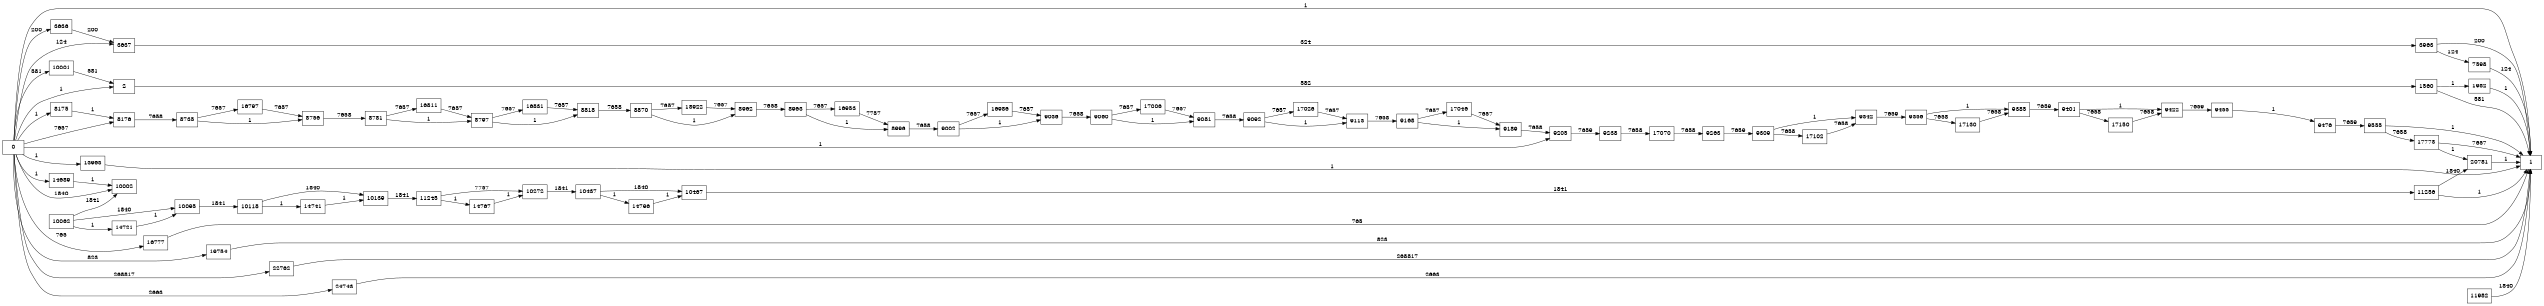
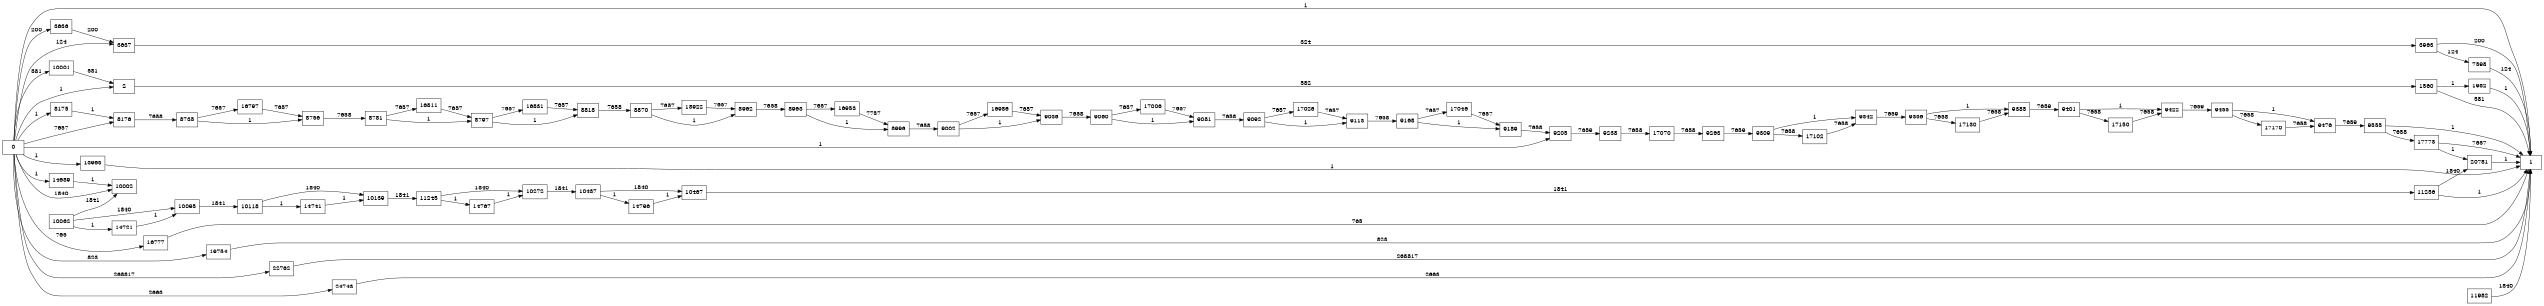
node "17170": added
edge "11245" -> "10272": label "7757" -> "1840"
